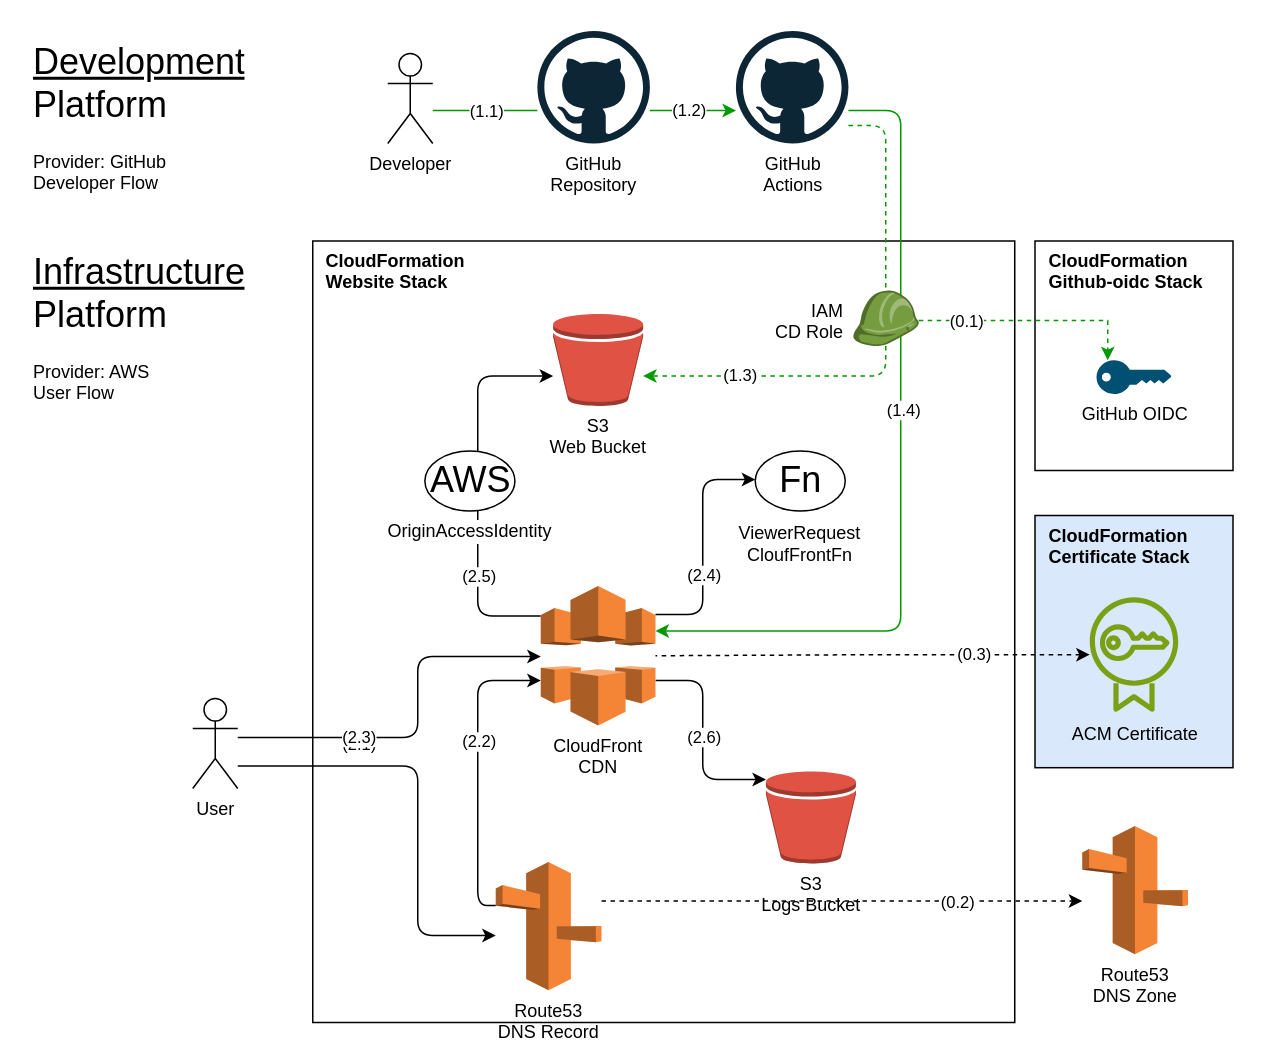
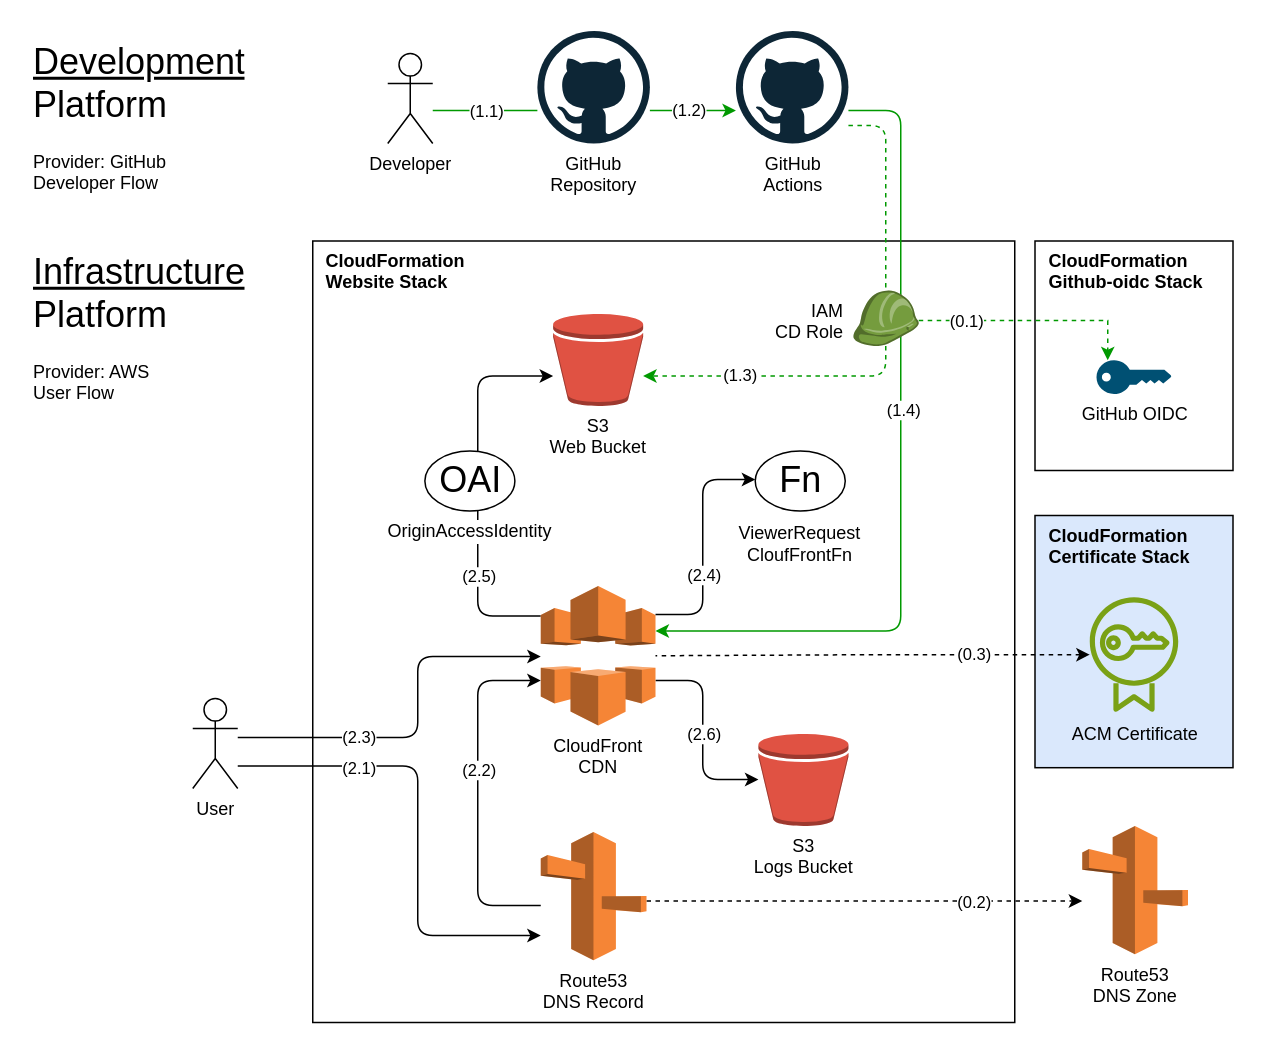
node "AWS": label "AWS" -> "OAI"
node "S3Logs Bucket": moved (811, 817) -> (803, 780)
node "Route53 DNS Record": moved (549, 926) -> (594, 896)
